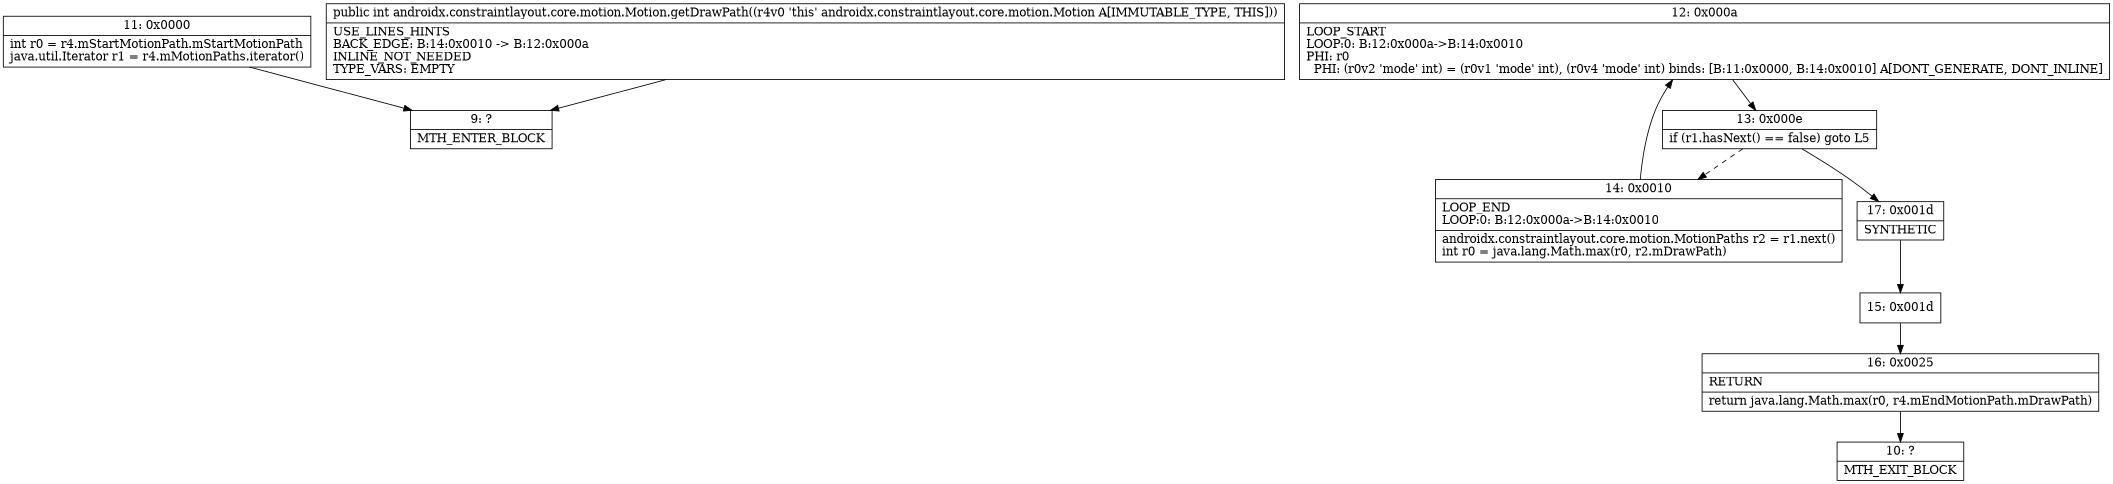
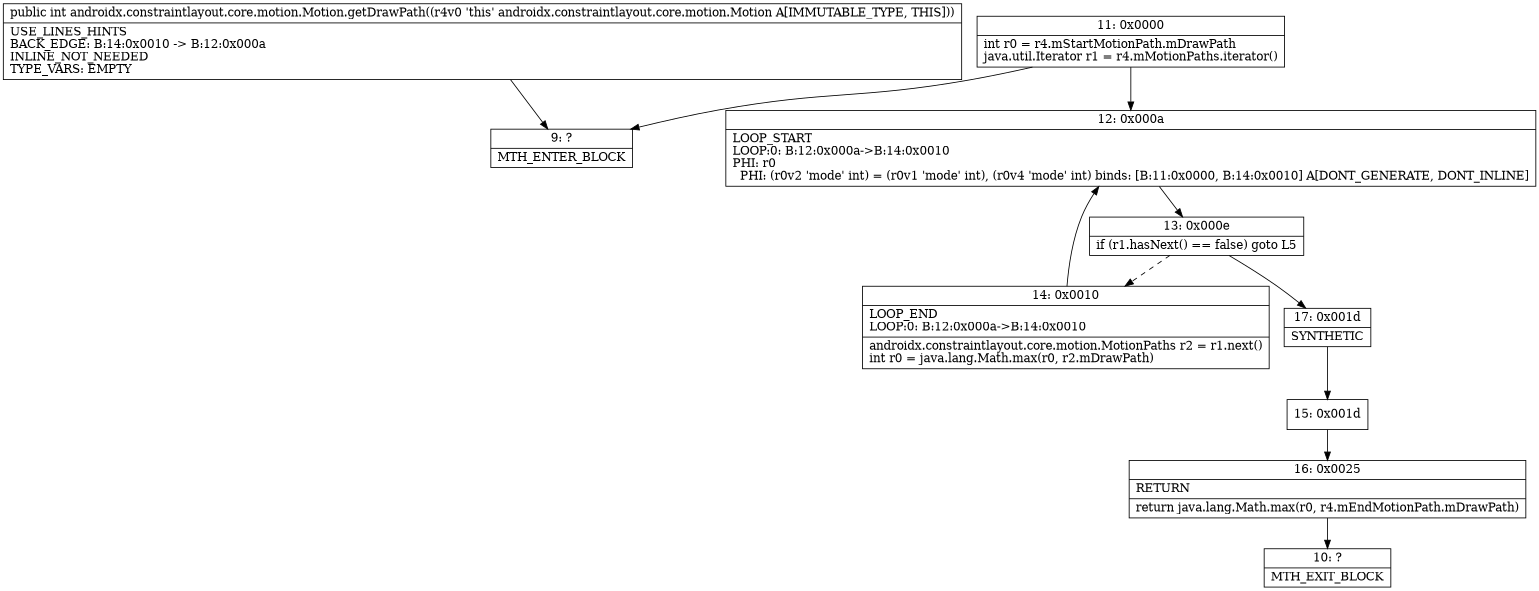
node "11: 0x0000": text "int r0 = r4.mStartMotionPath.mStartMotionPath" -> "int r0 = r4.mStartMotionPath.mDrawPath"
edge "11: 0x0000" -> "12: 0x000a": added
